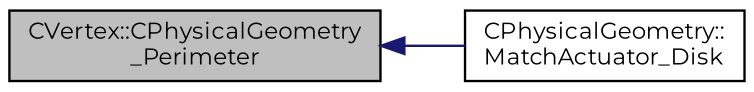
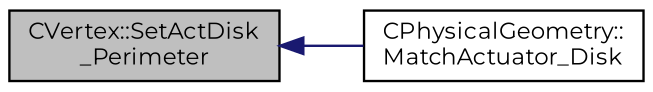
node "CVertex::CPhysicalGeometry _Perimeter": label "CVertex::CPhysicalGeometry _Perimeter" -> "CVertex::SetActDisk _Perimeter"
